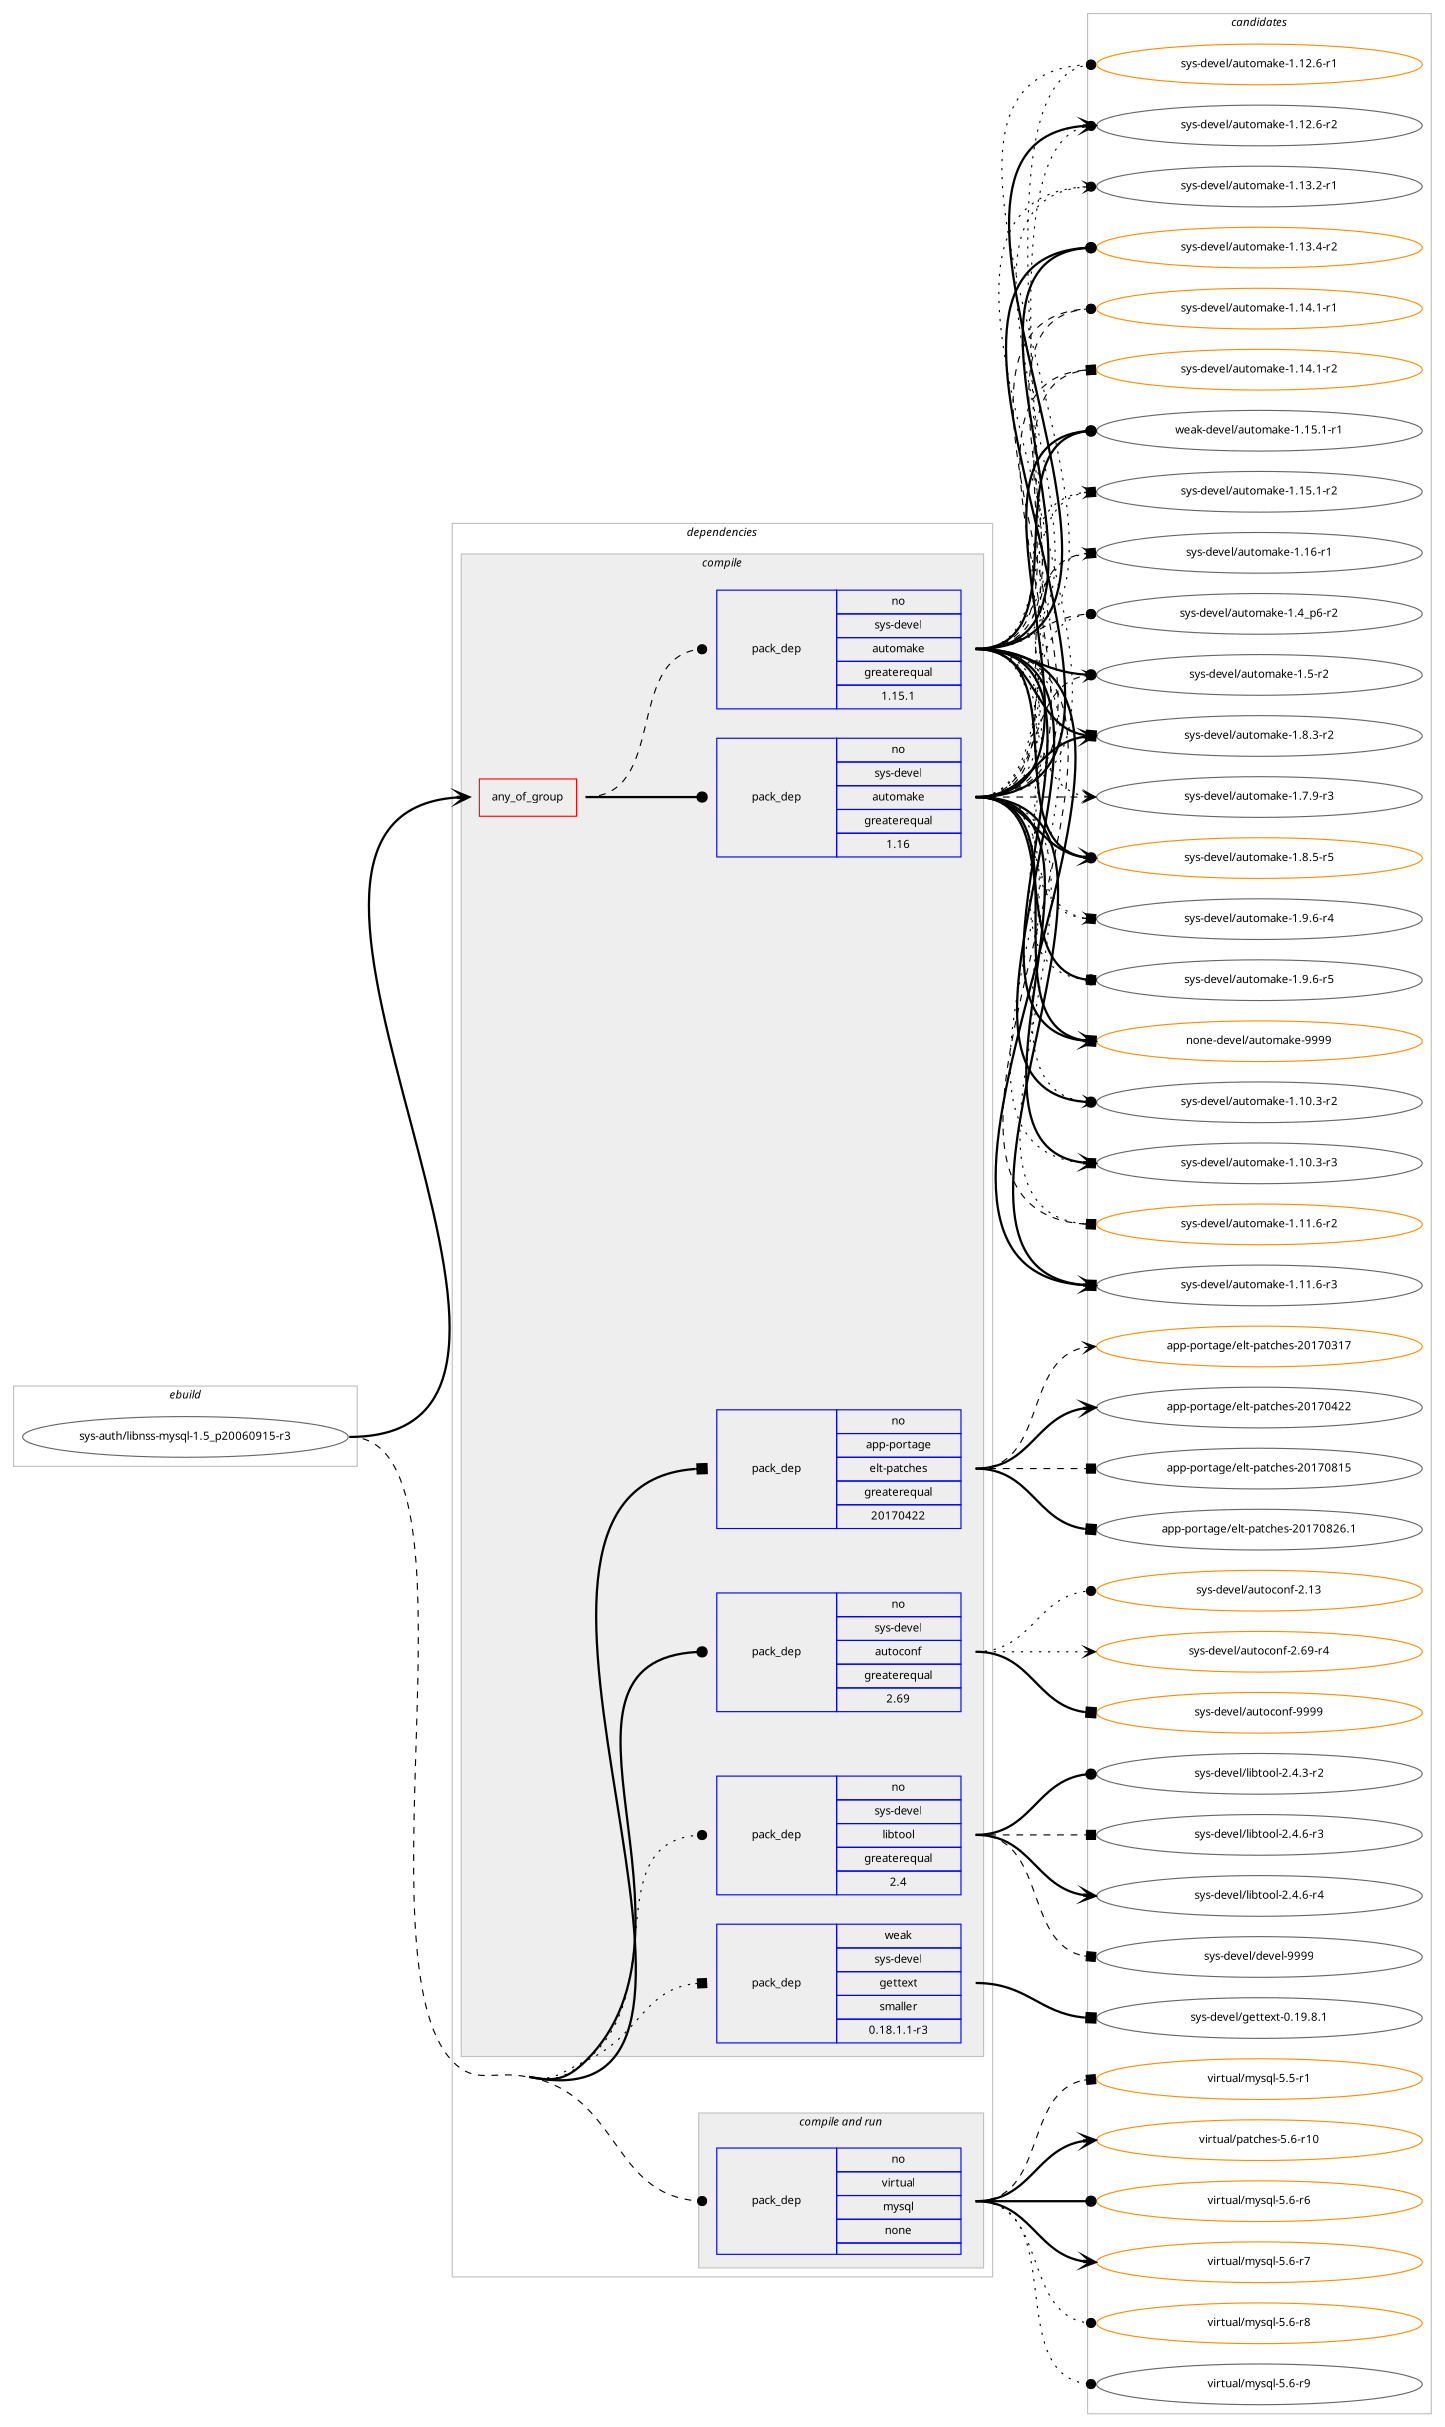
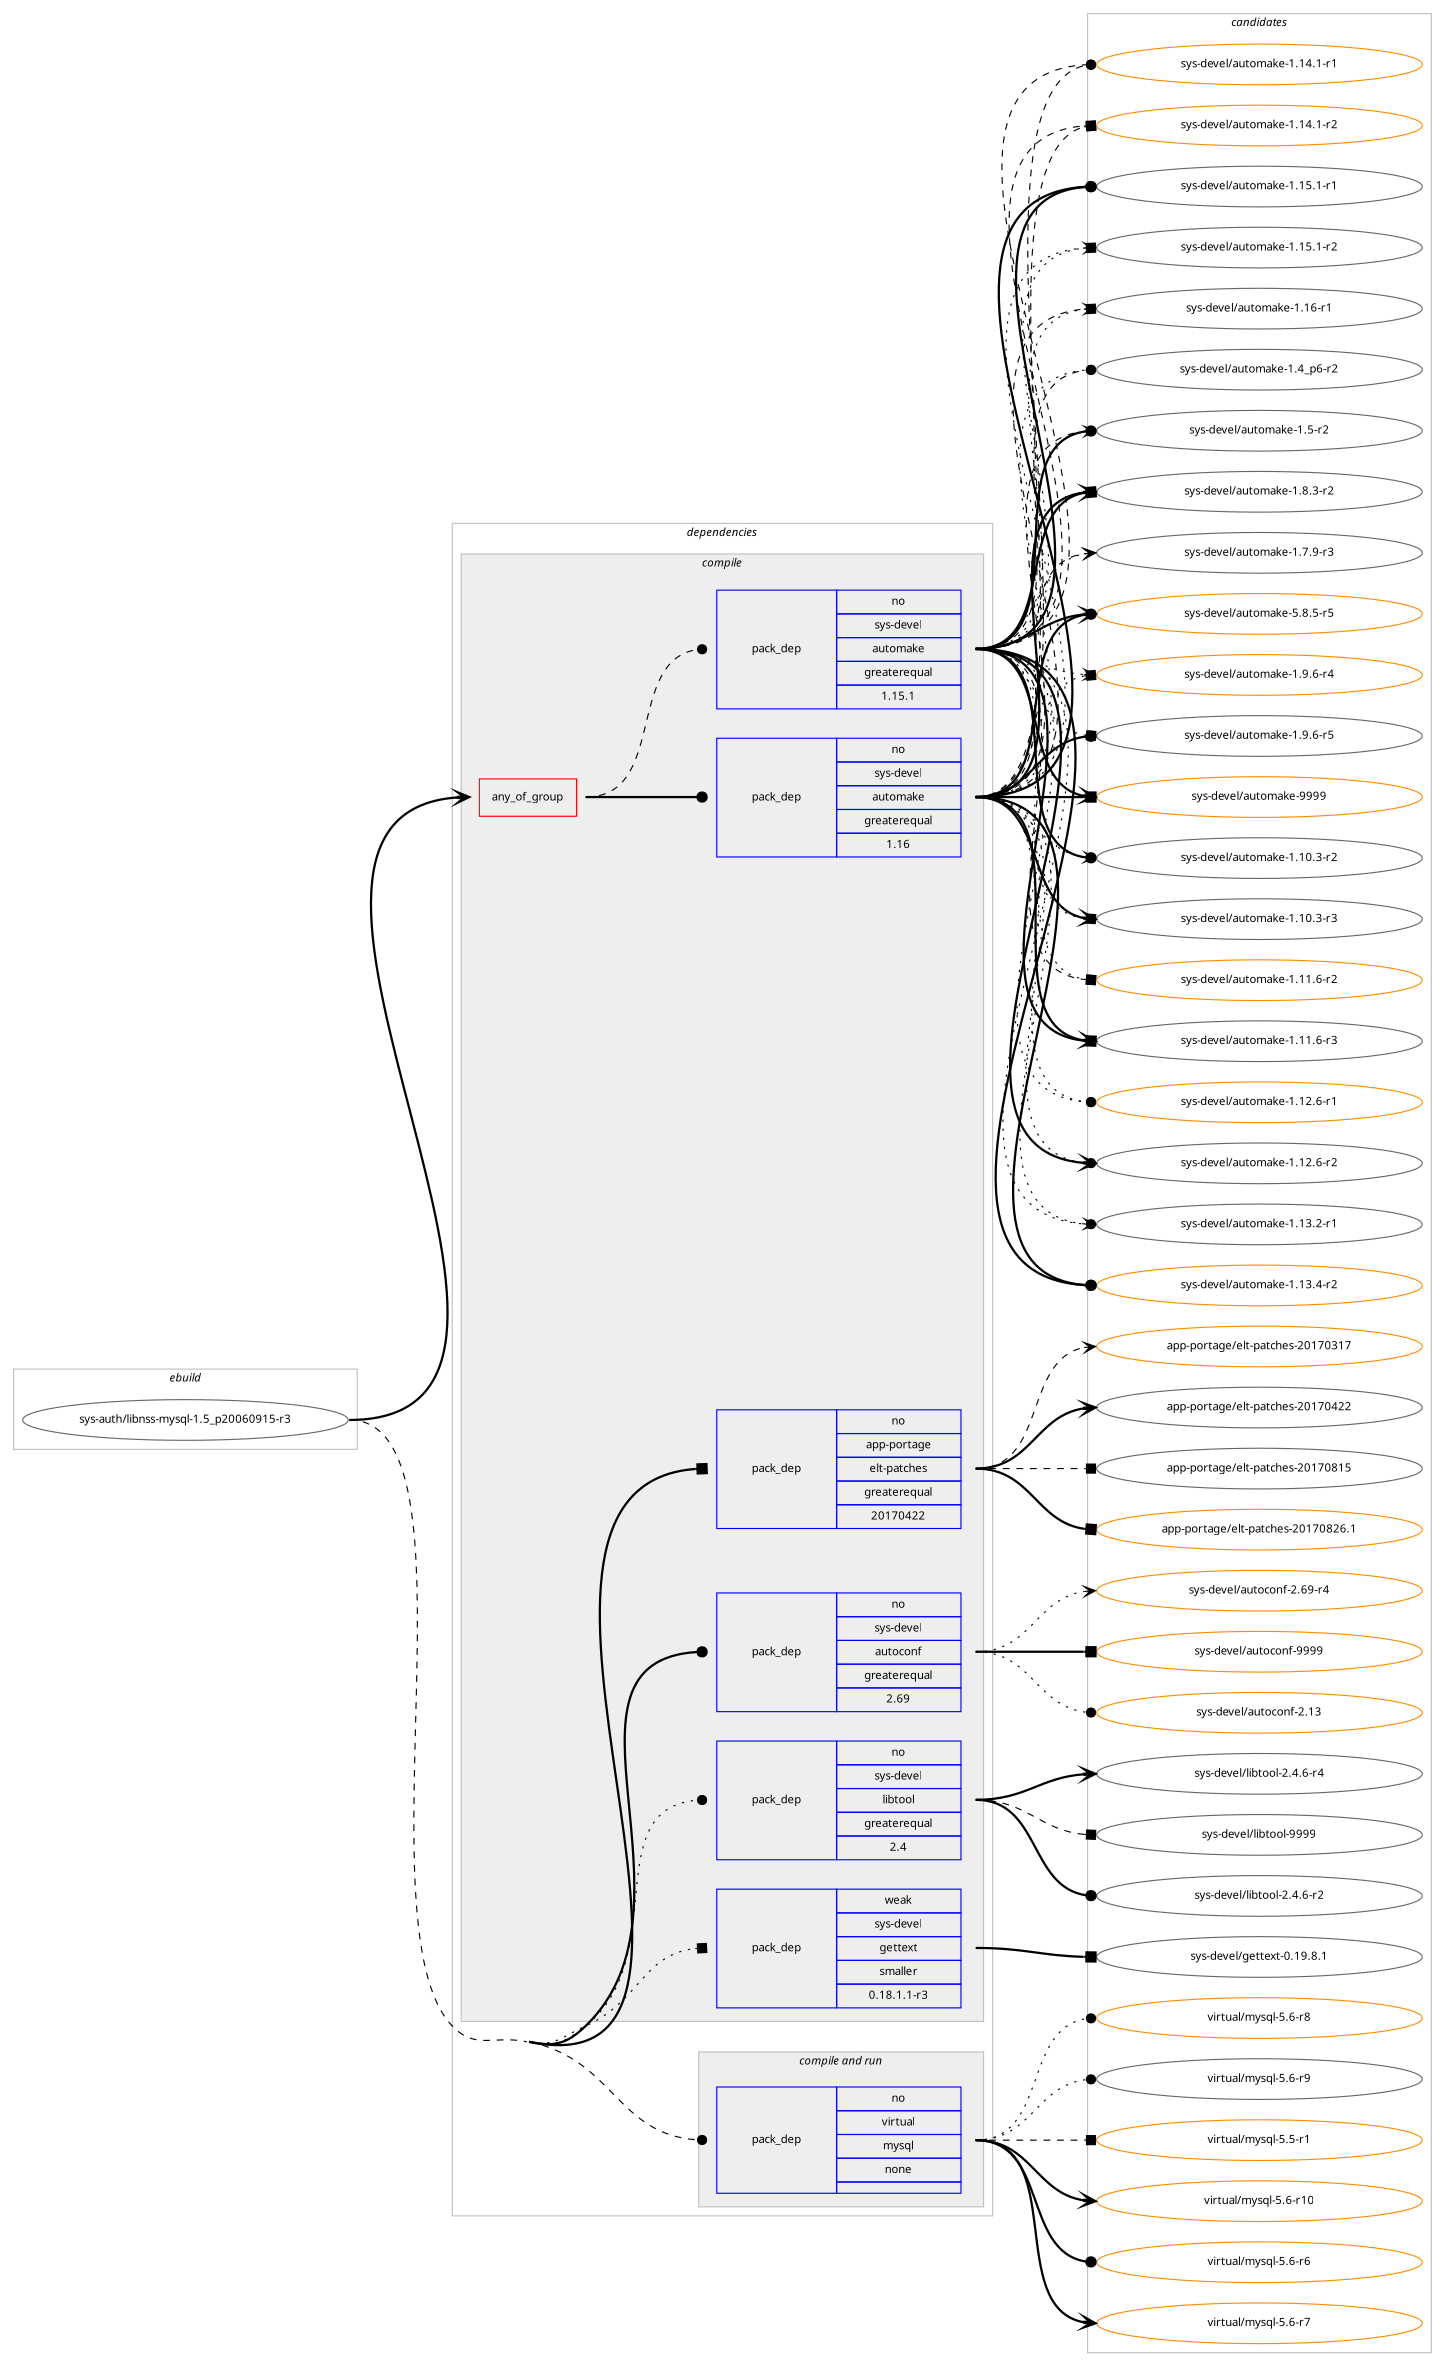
node "weak-devel/automake-1.15.1-r1": label "weak-devel/automake-1.15.1-r1" -> "sys-devel/automake-1.15.1-r1"
node "sys-devel/automake-1.8.5-r5": label "sys-devel/automake-1.8.5-r5" -> "sys-devel/automake-5.8.5-r5"
node "sys-devel/automake-1.9.6-r4": color gray40 -> darkorange
node "none-devel/automake-9999": label "none-devel/automake-9999" -> "sys-devel/automake-9999"
node "app-portage/elt-patches-20170826.1": color gray40 -> darkorange
node "sys-devel/libtool-2.4.3-r2": label "sys-devel/libtool-2.4.3-r2" -> "sys-devel/libtool-2.4.6-r2"
node "sys-devel/libtool-2.4.6-r3": removed
node "sys-devel/devel-9999": label "sys-devel/devel-9999" -> "sys-devel/libtool-9999"
node "virtual/patches-5.6-r10": label "virtual/patches-5.6-r10" -> "virtual/mysql-5.6-r10"
